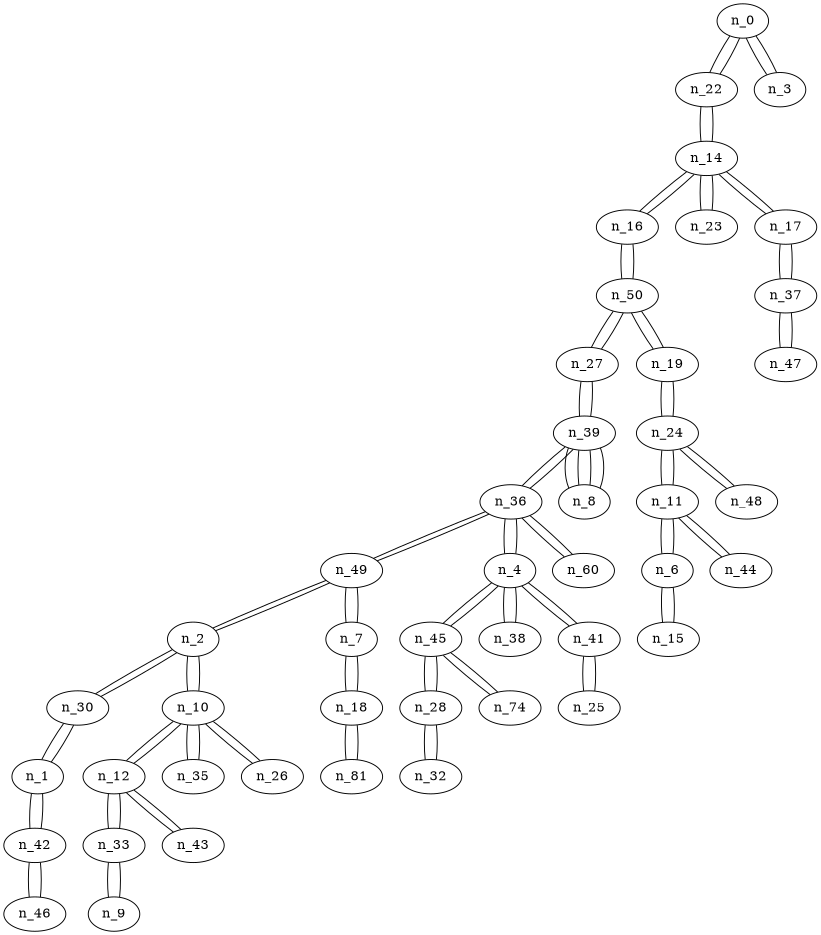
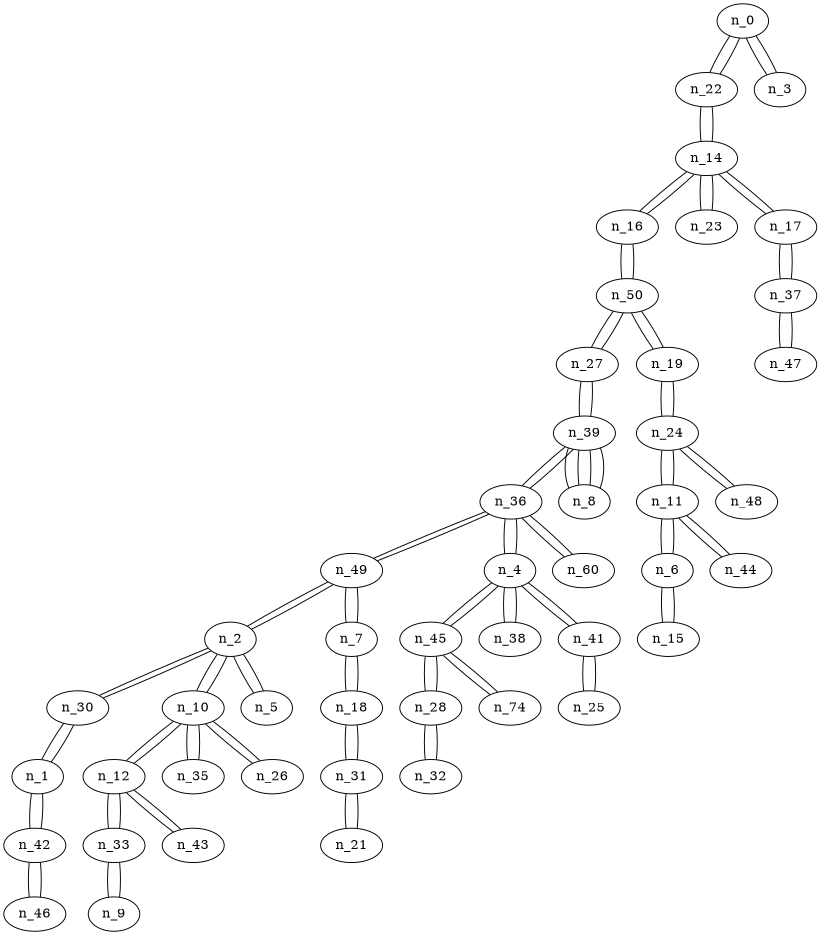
node "n_5": added
node "n_81": label "n_81" -> "n_31"
node "n_21": added
